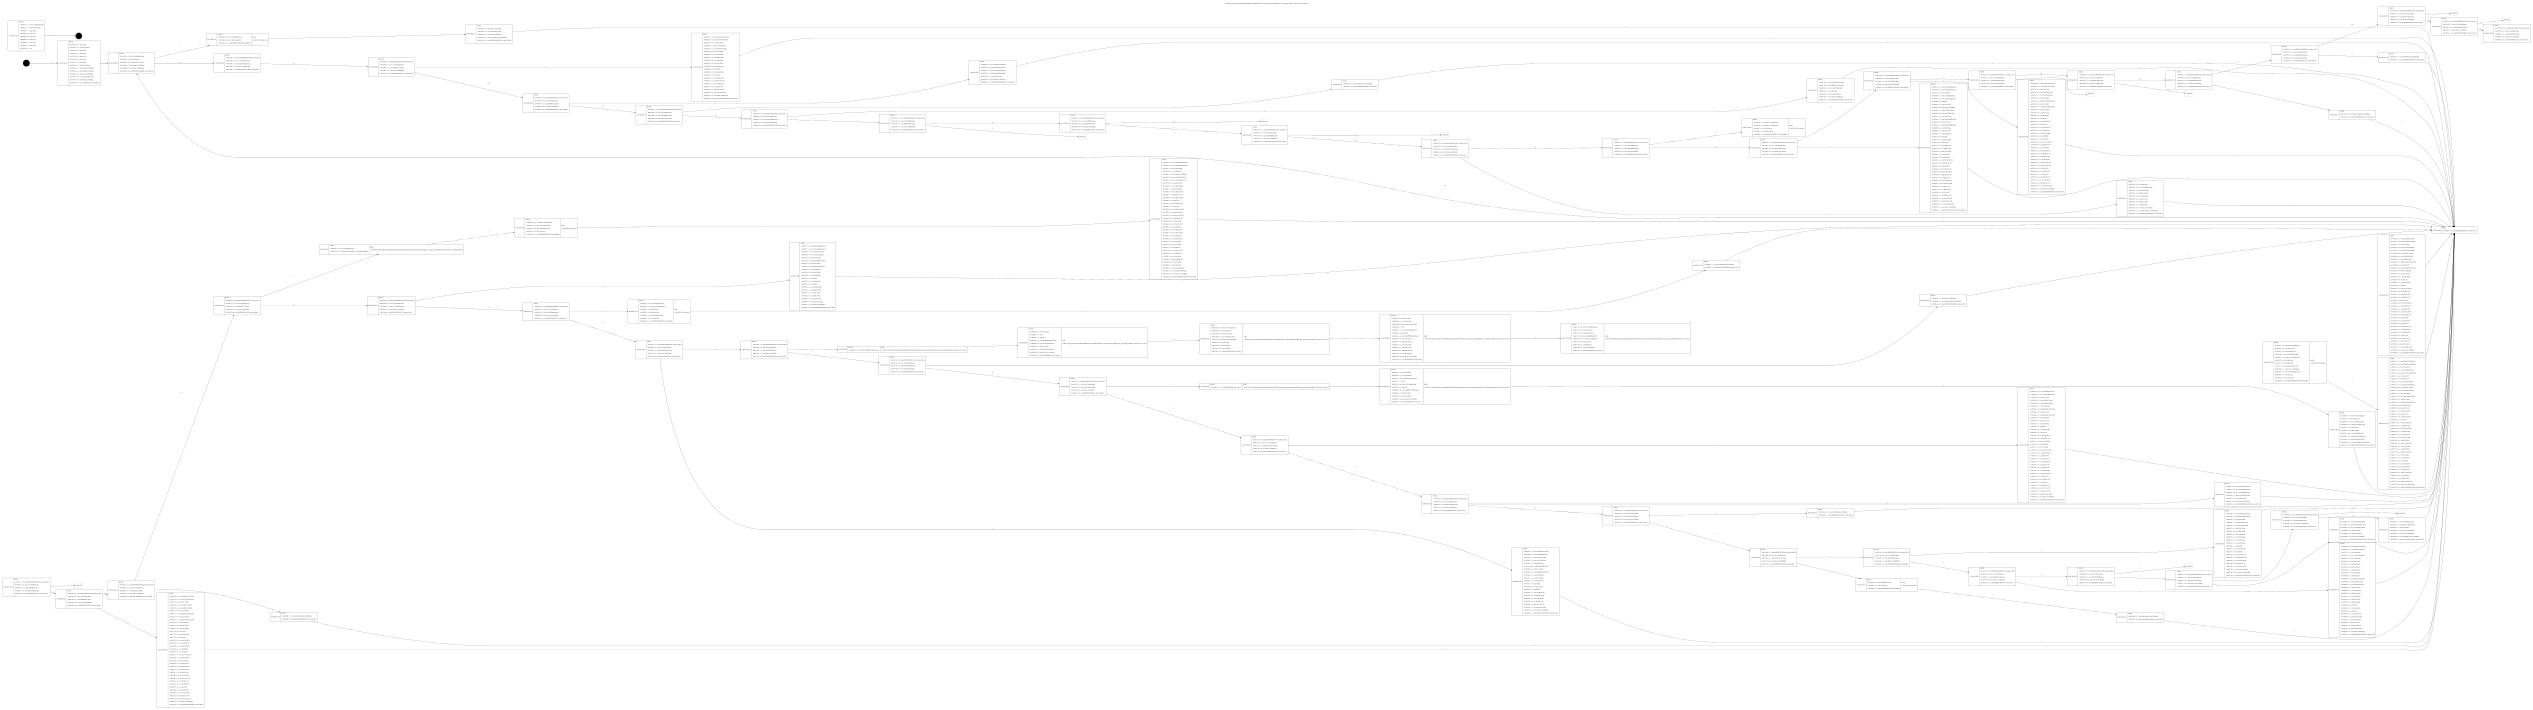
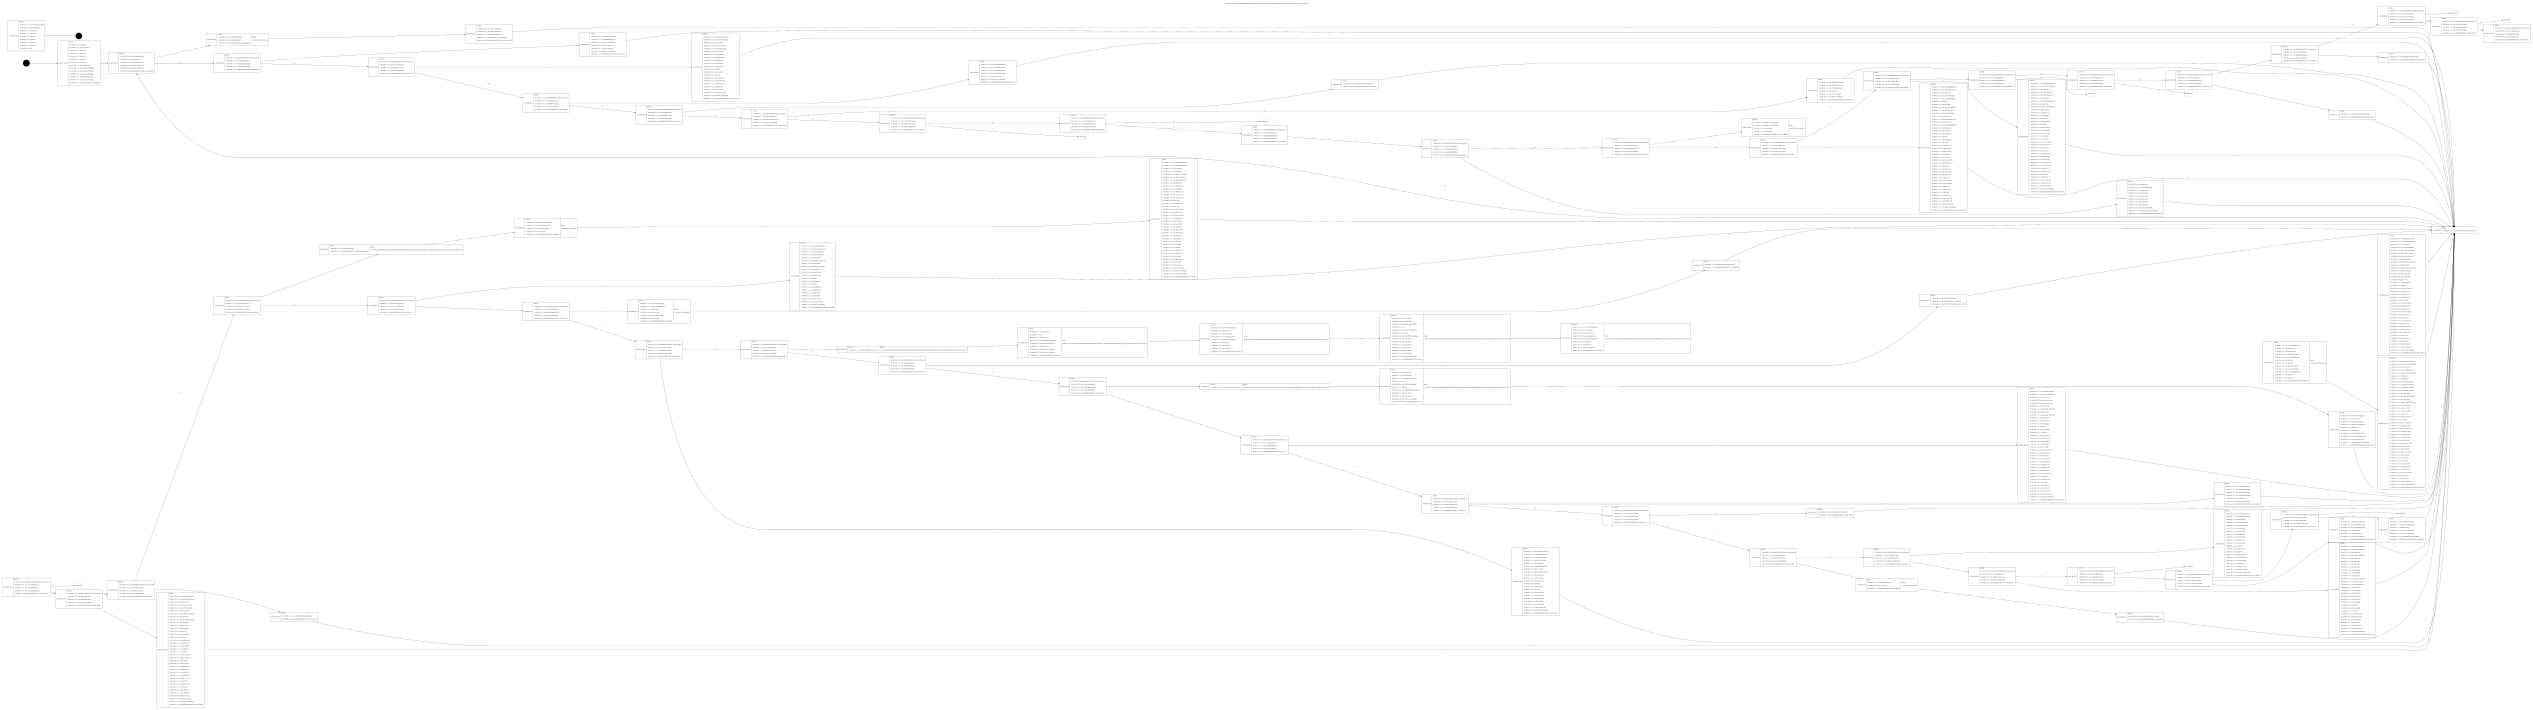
node "0x401d56 [27]": added
node "0x4026ea": removed
